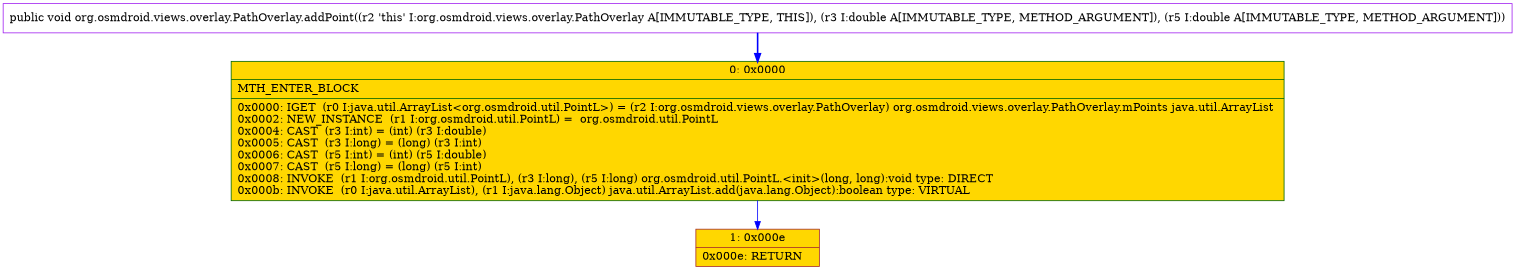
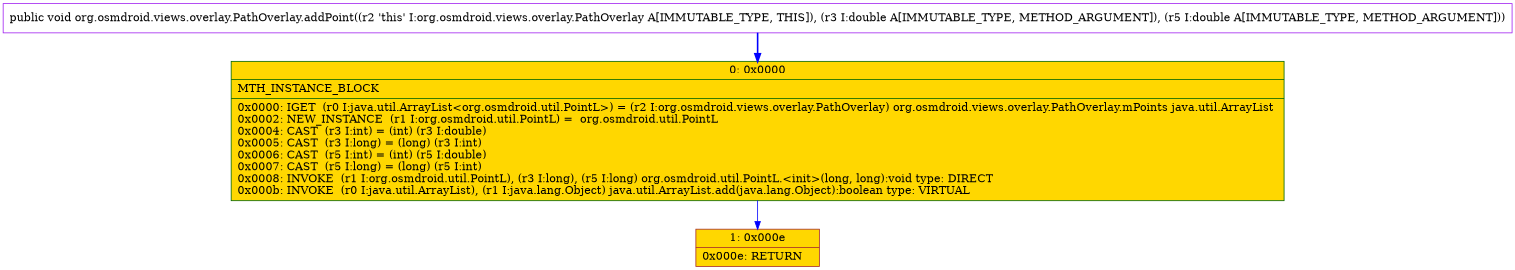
node "0: 0x0000": text "MTH_ENTER_BLOCK" -> "MTH_INSTANCE_BLOCK"
